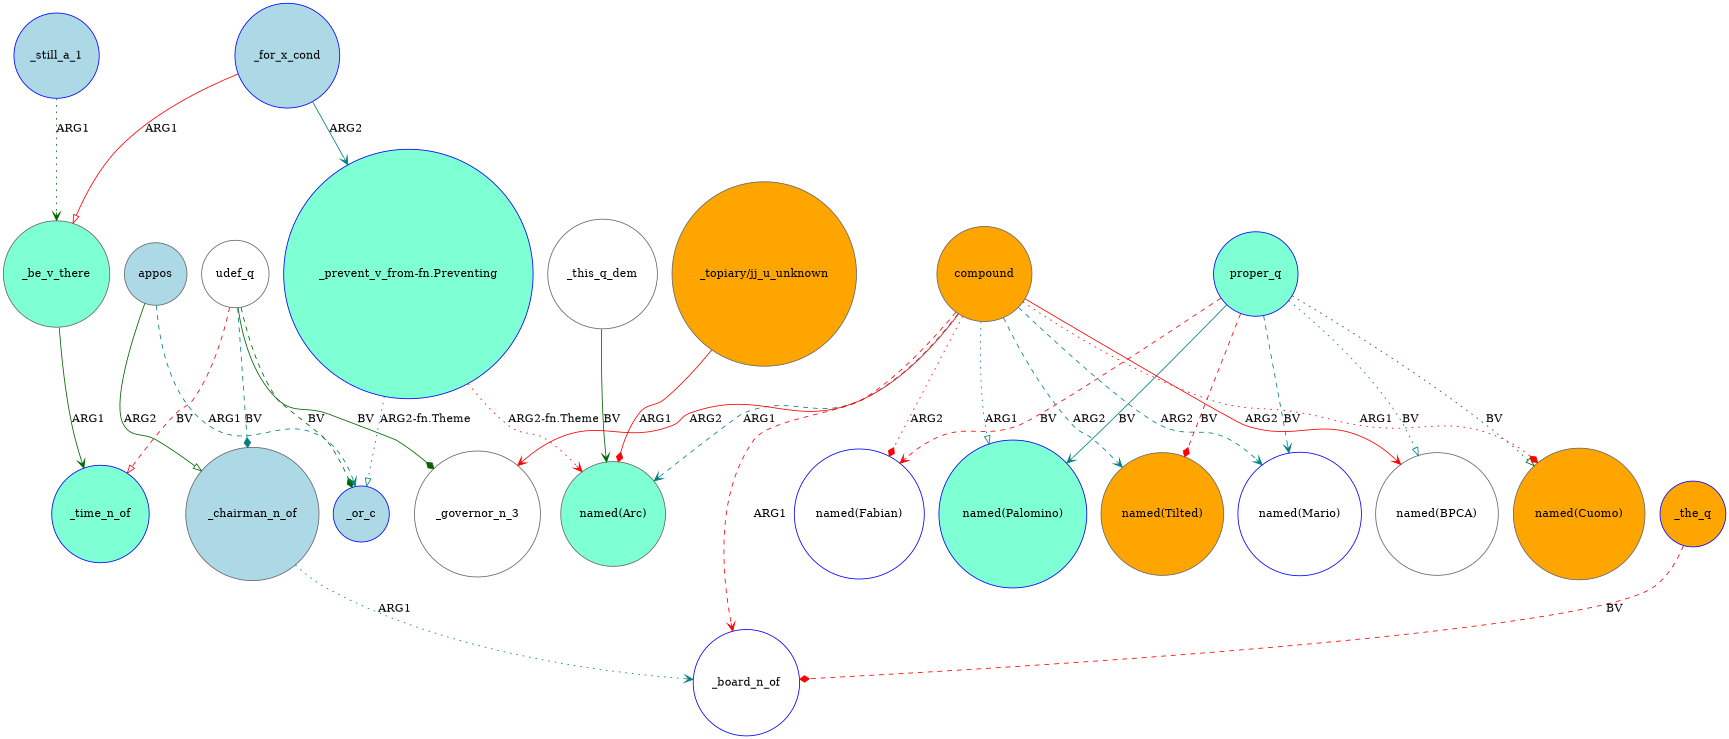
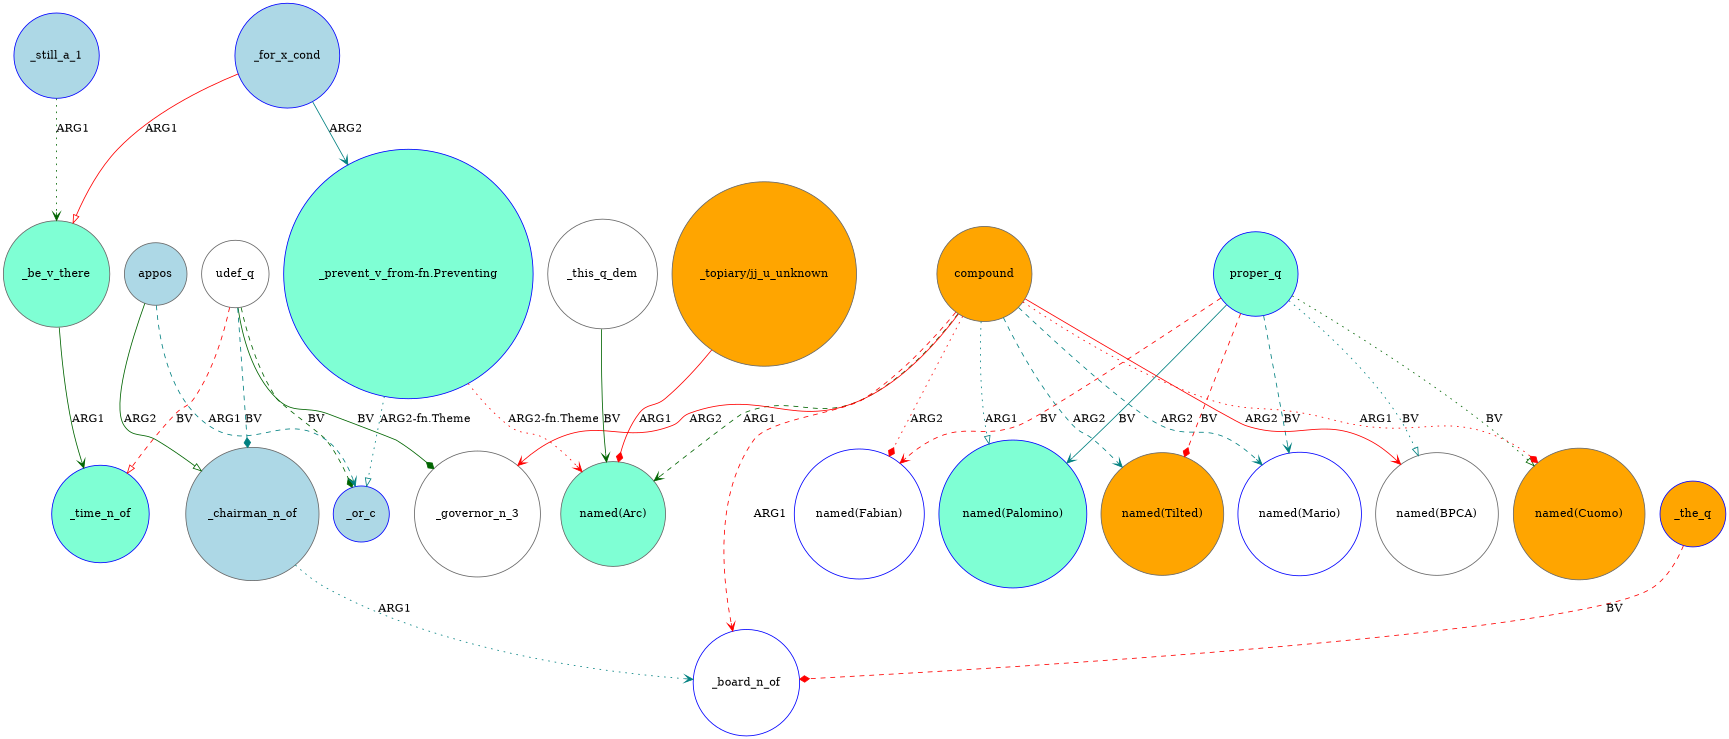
edge "compound" -> "named(Arc)": color teal -> darkgreen
